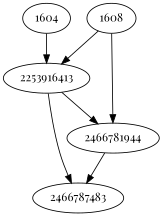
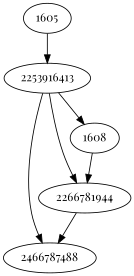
node "1604": label "1604" -> "1605"
edge "1608" -> "2253916413": reversed
node "2466781944": label "2466781944" -> "2266781944"
node "2466787483": label "2466787483" -> "2466787488"
